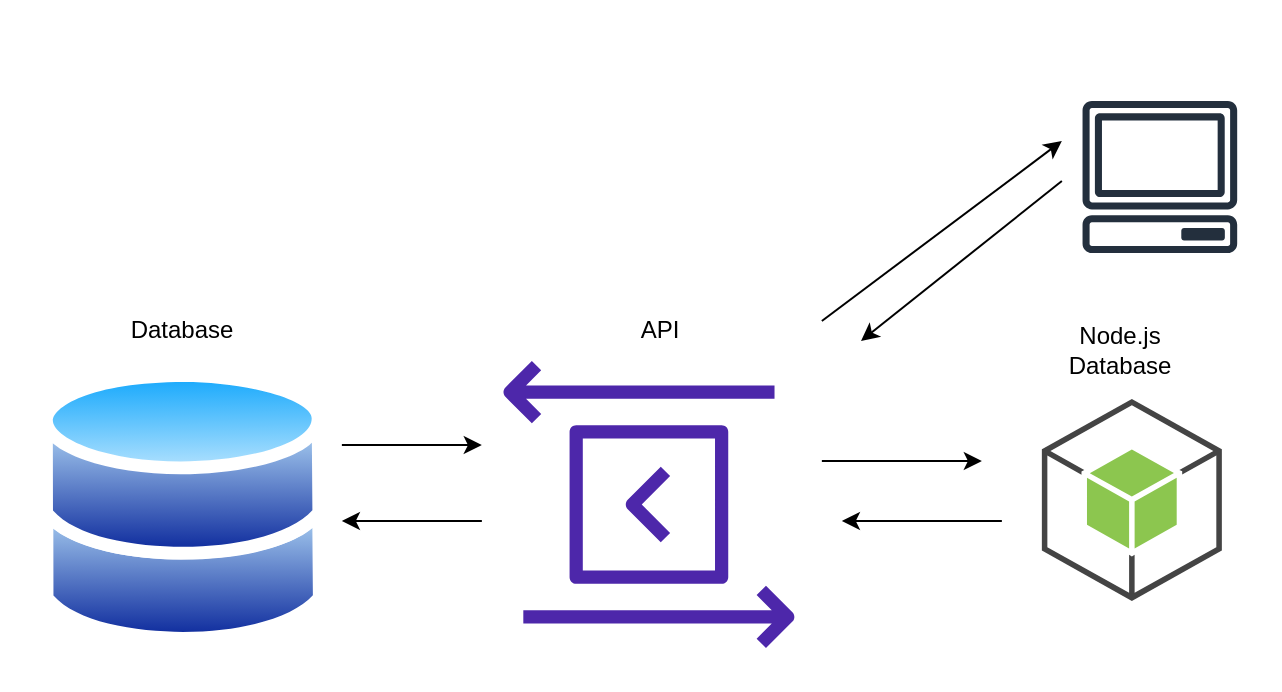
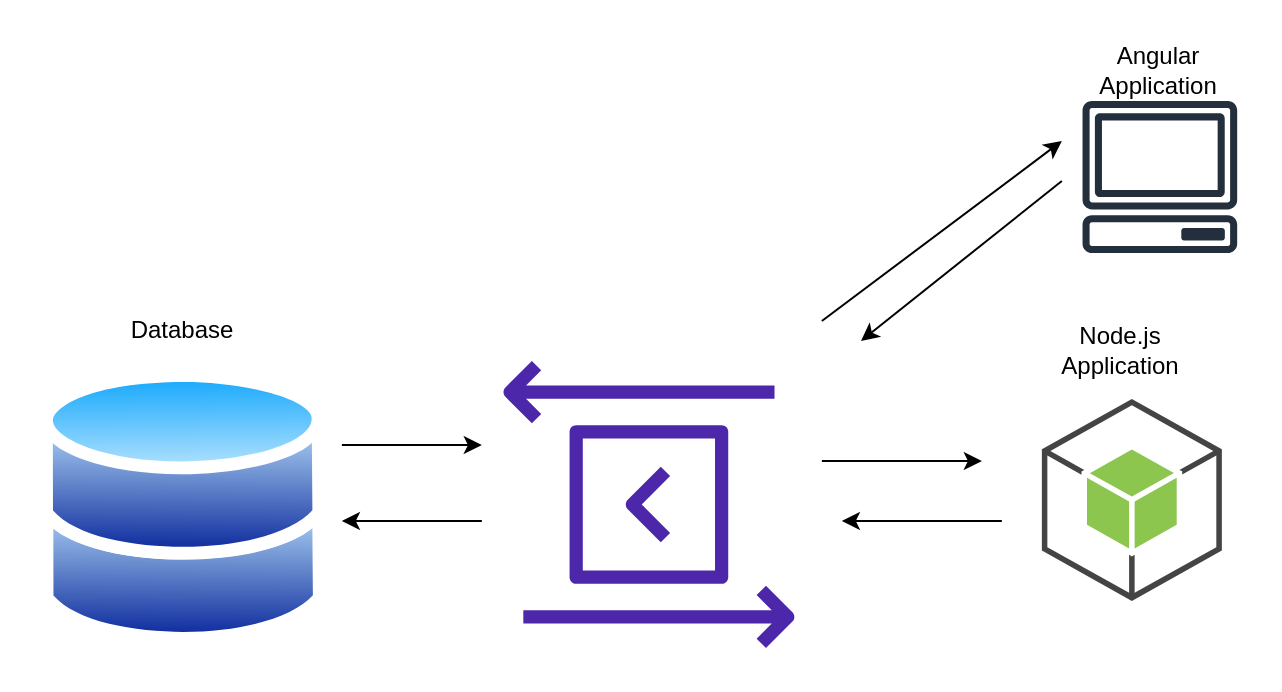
node "Angular Application": added
node "API": removed
node "Node.js Database": label "Node.js Database" -> "Node.js Application"
